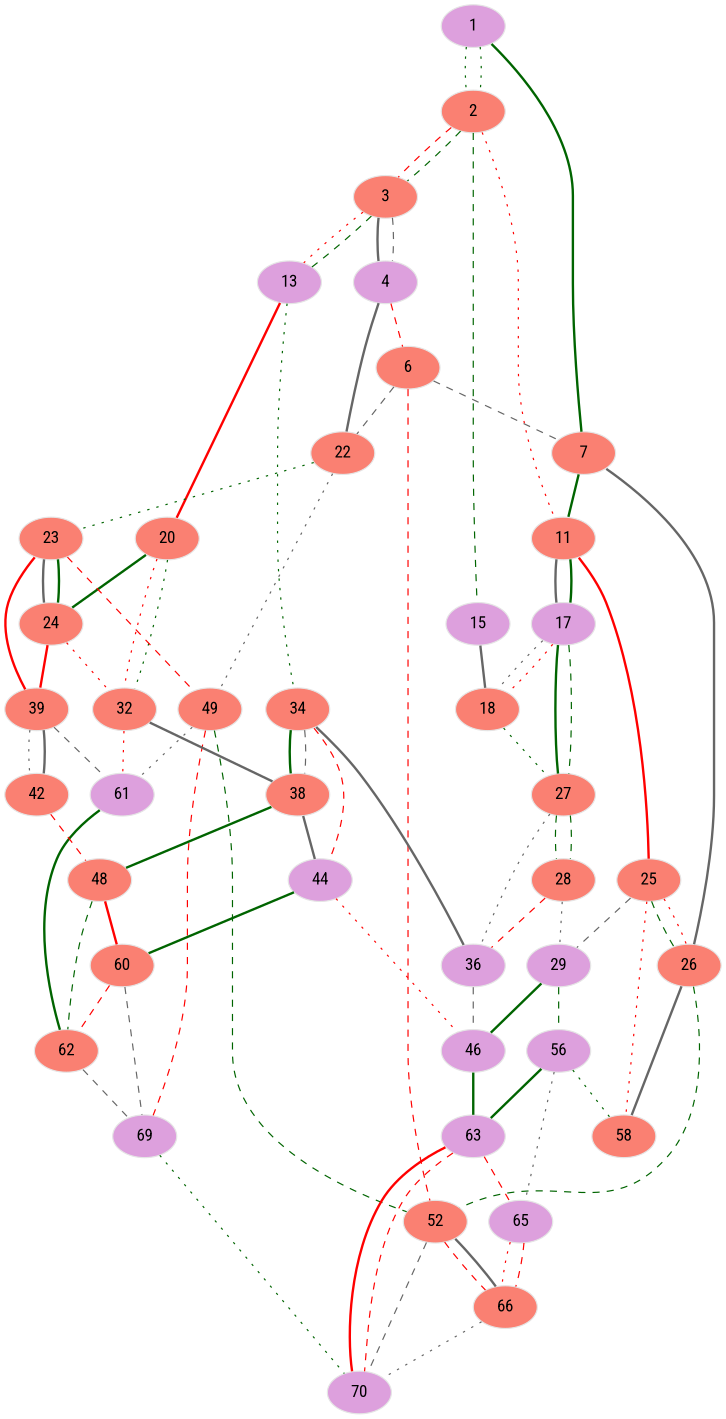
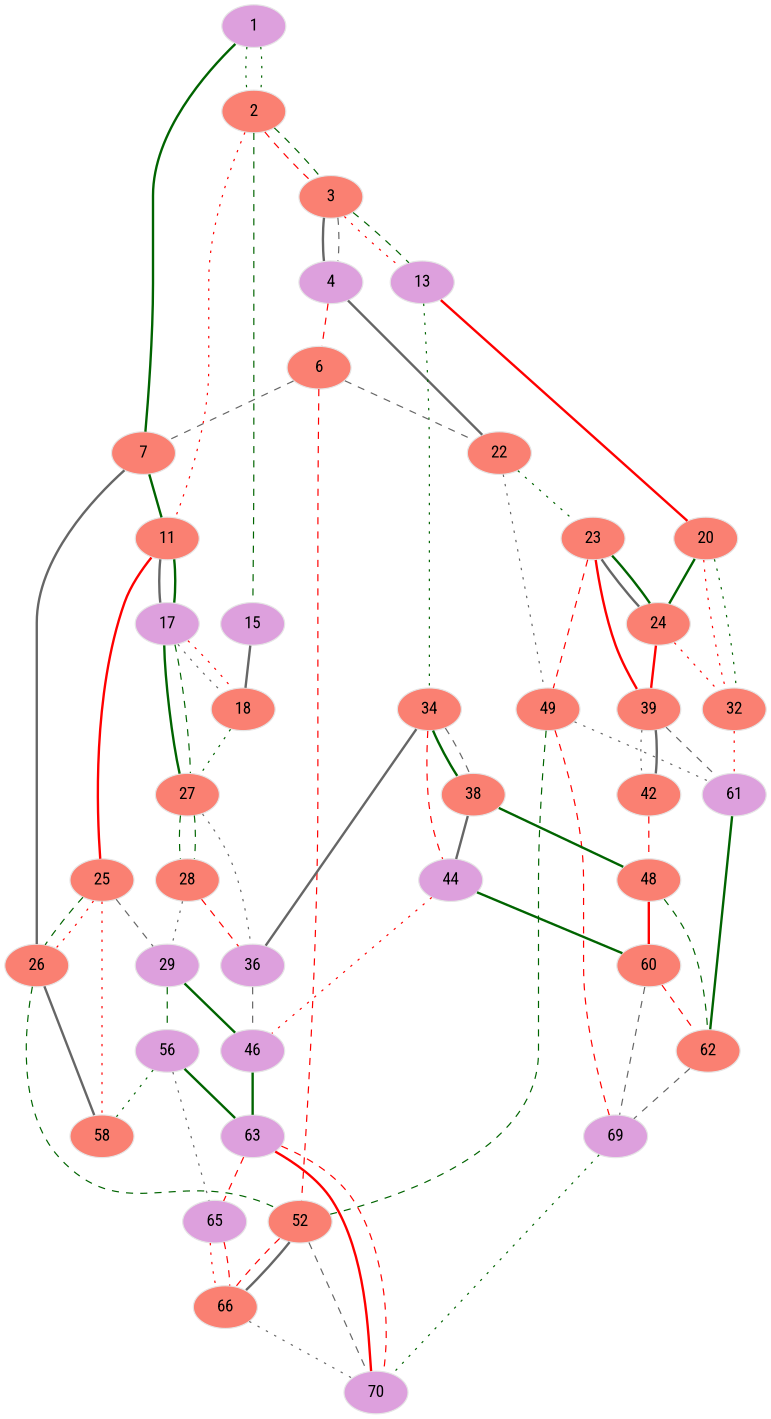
edge "32" -- "38": removed
